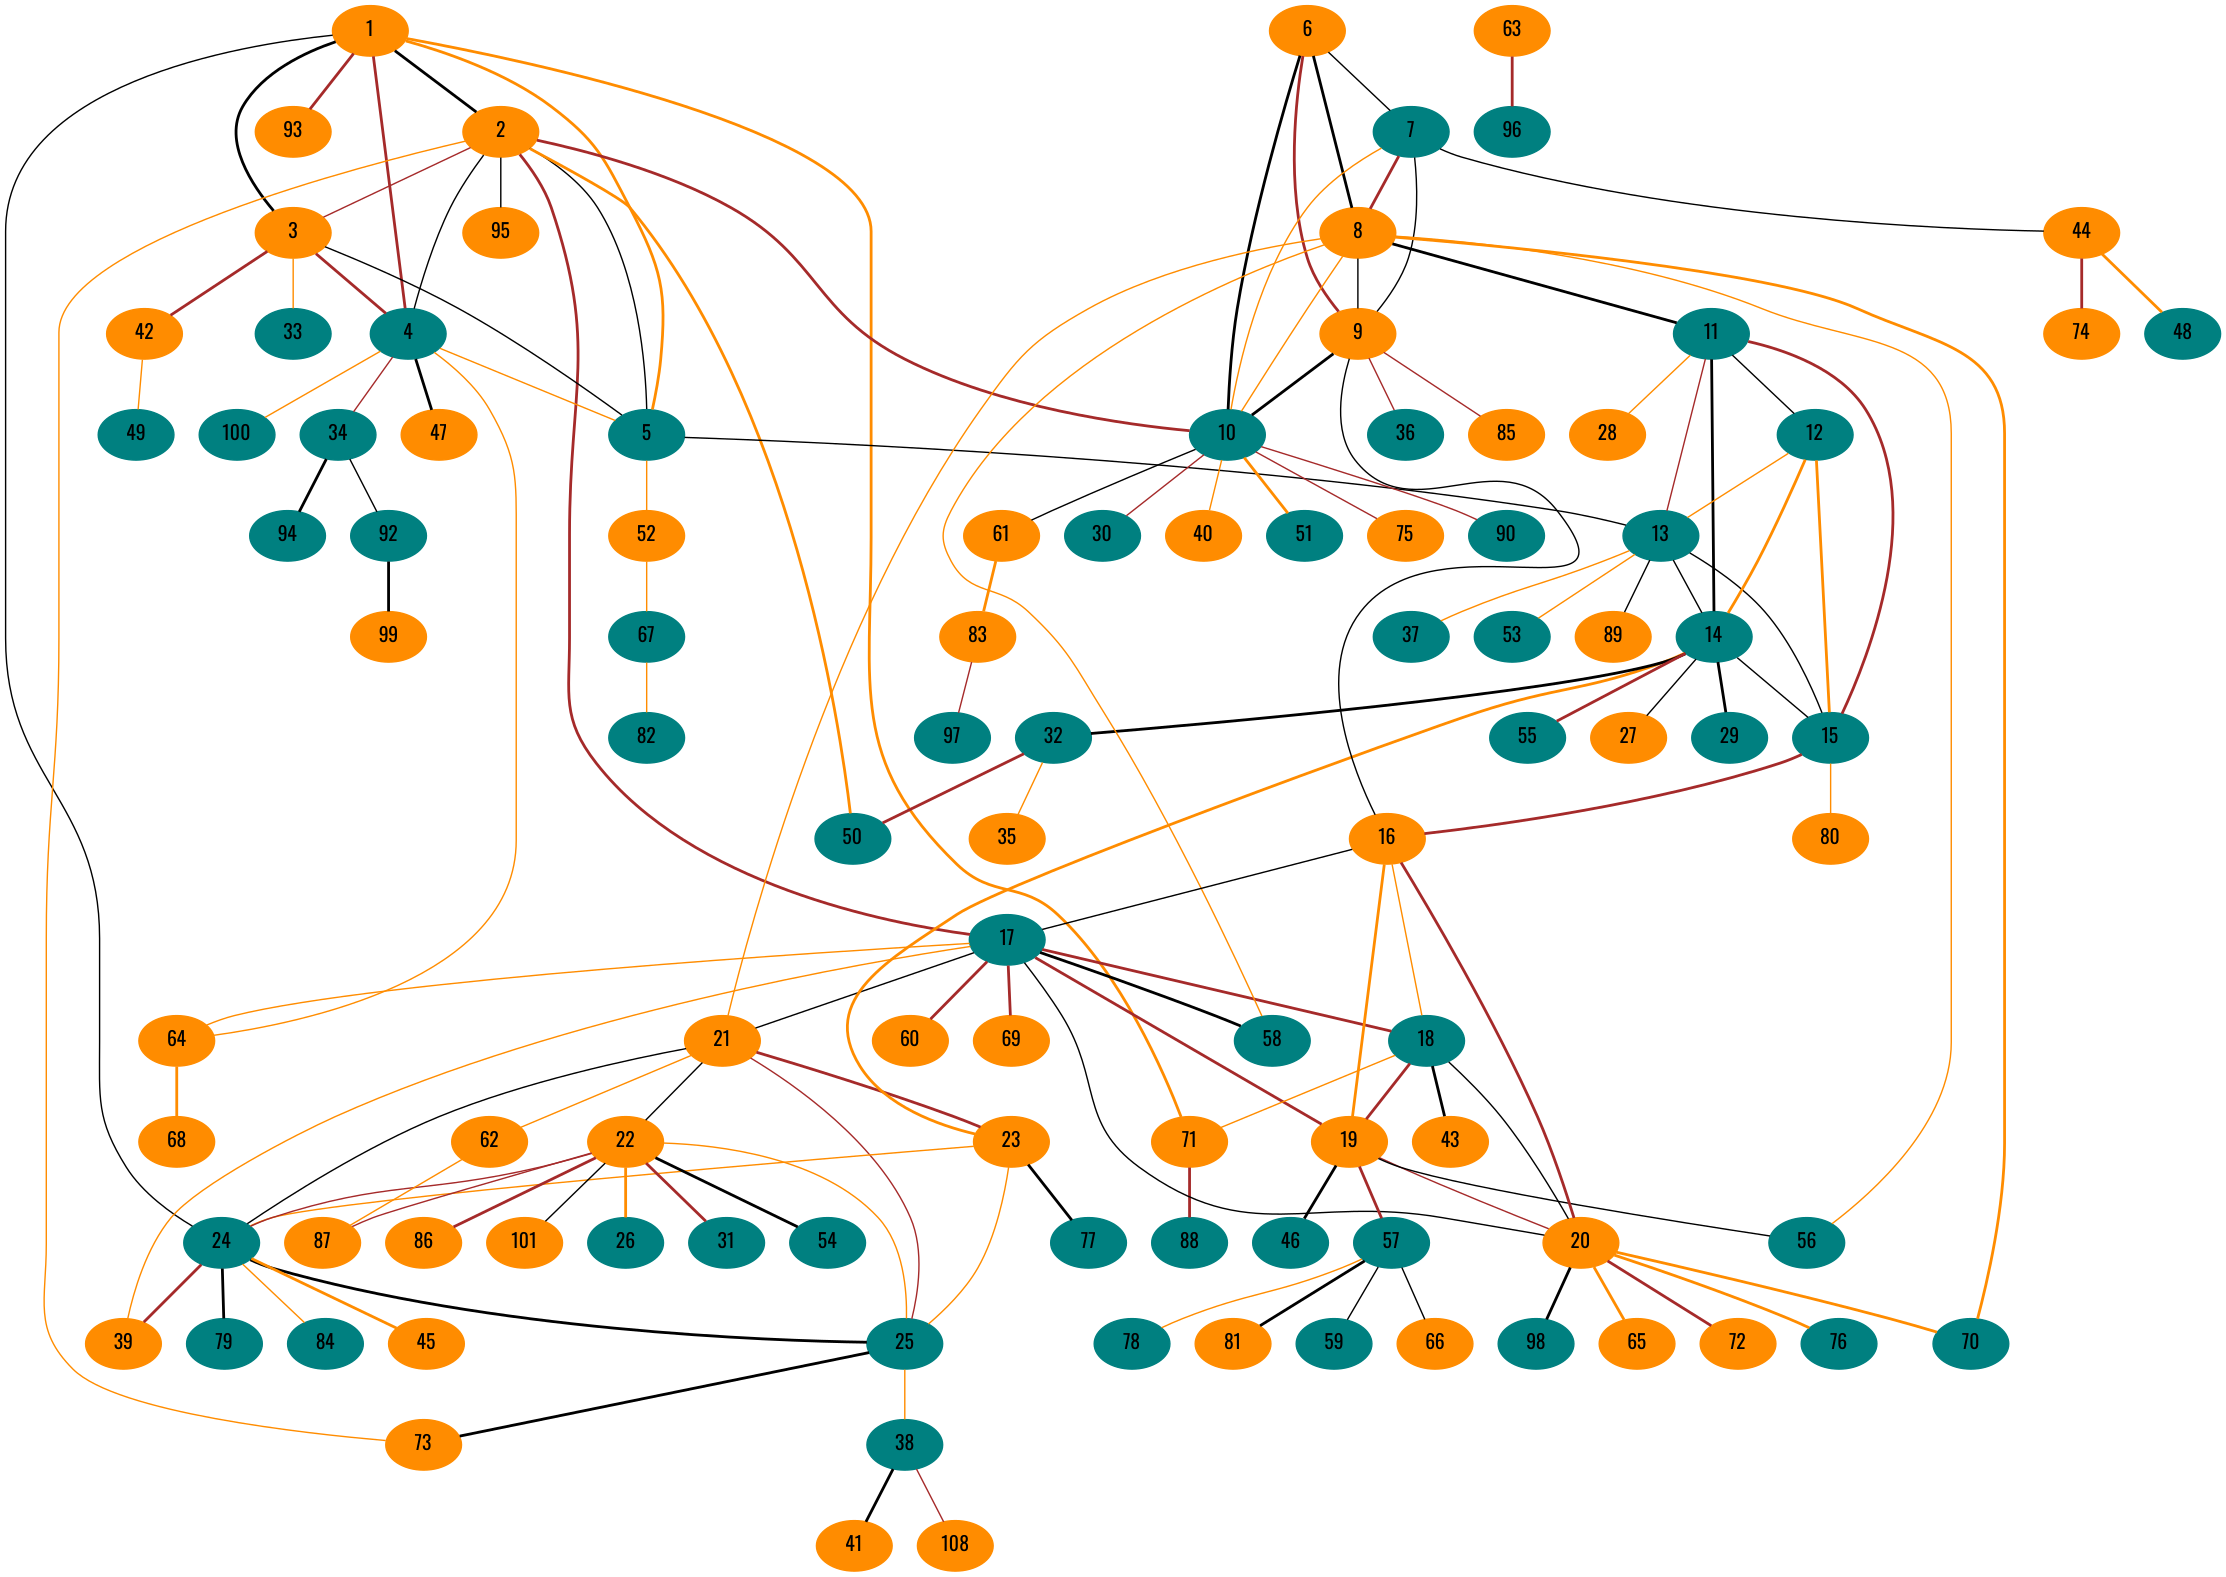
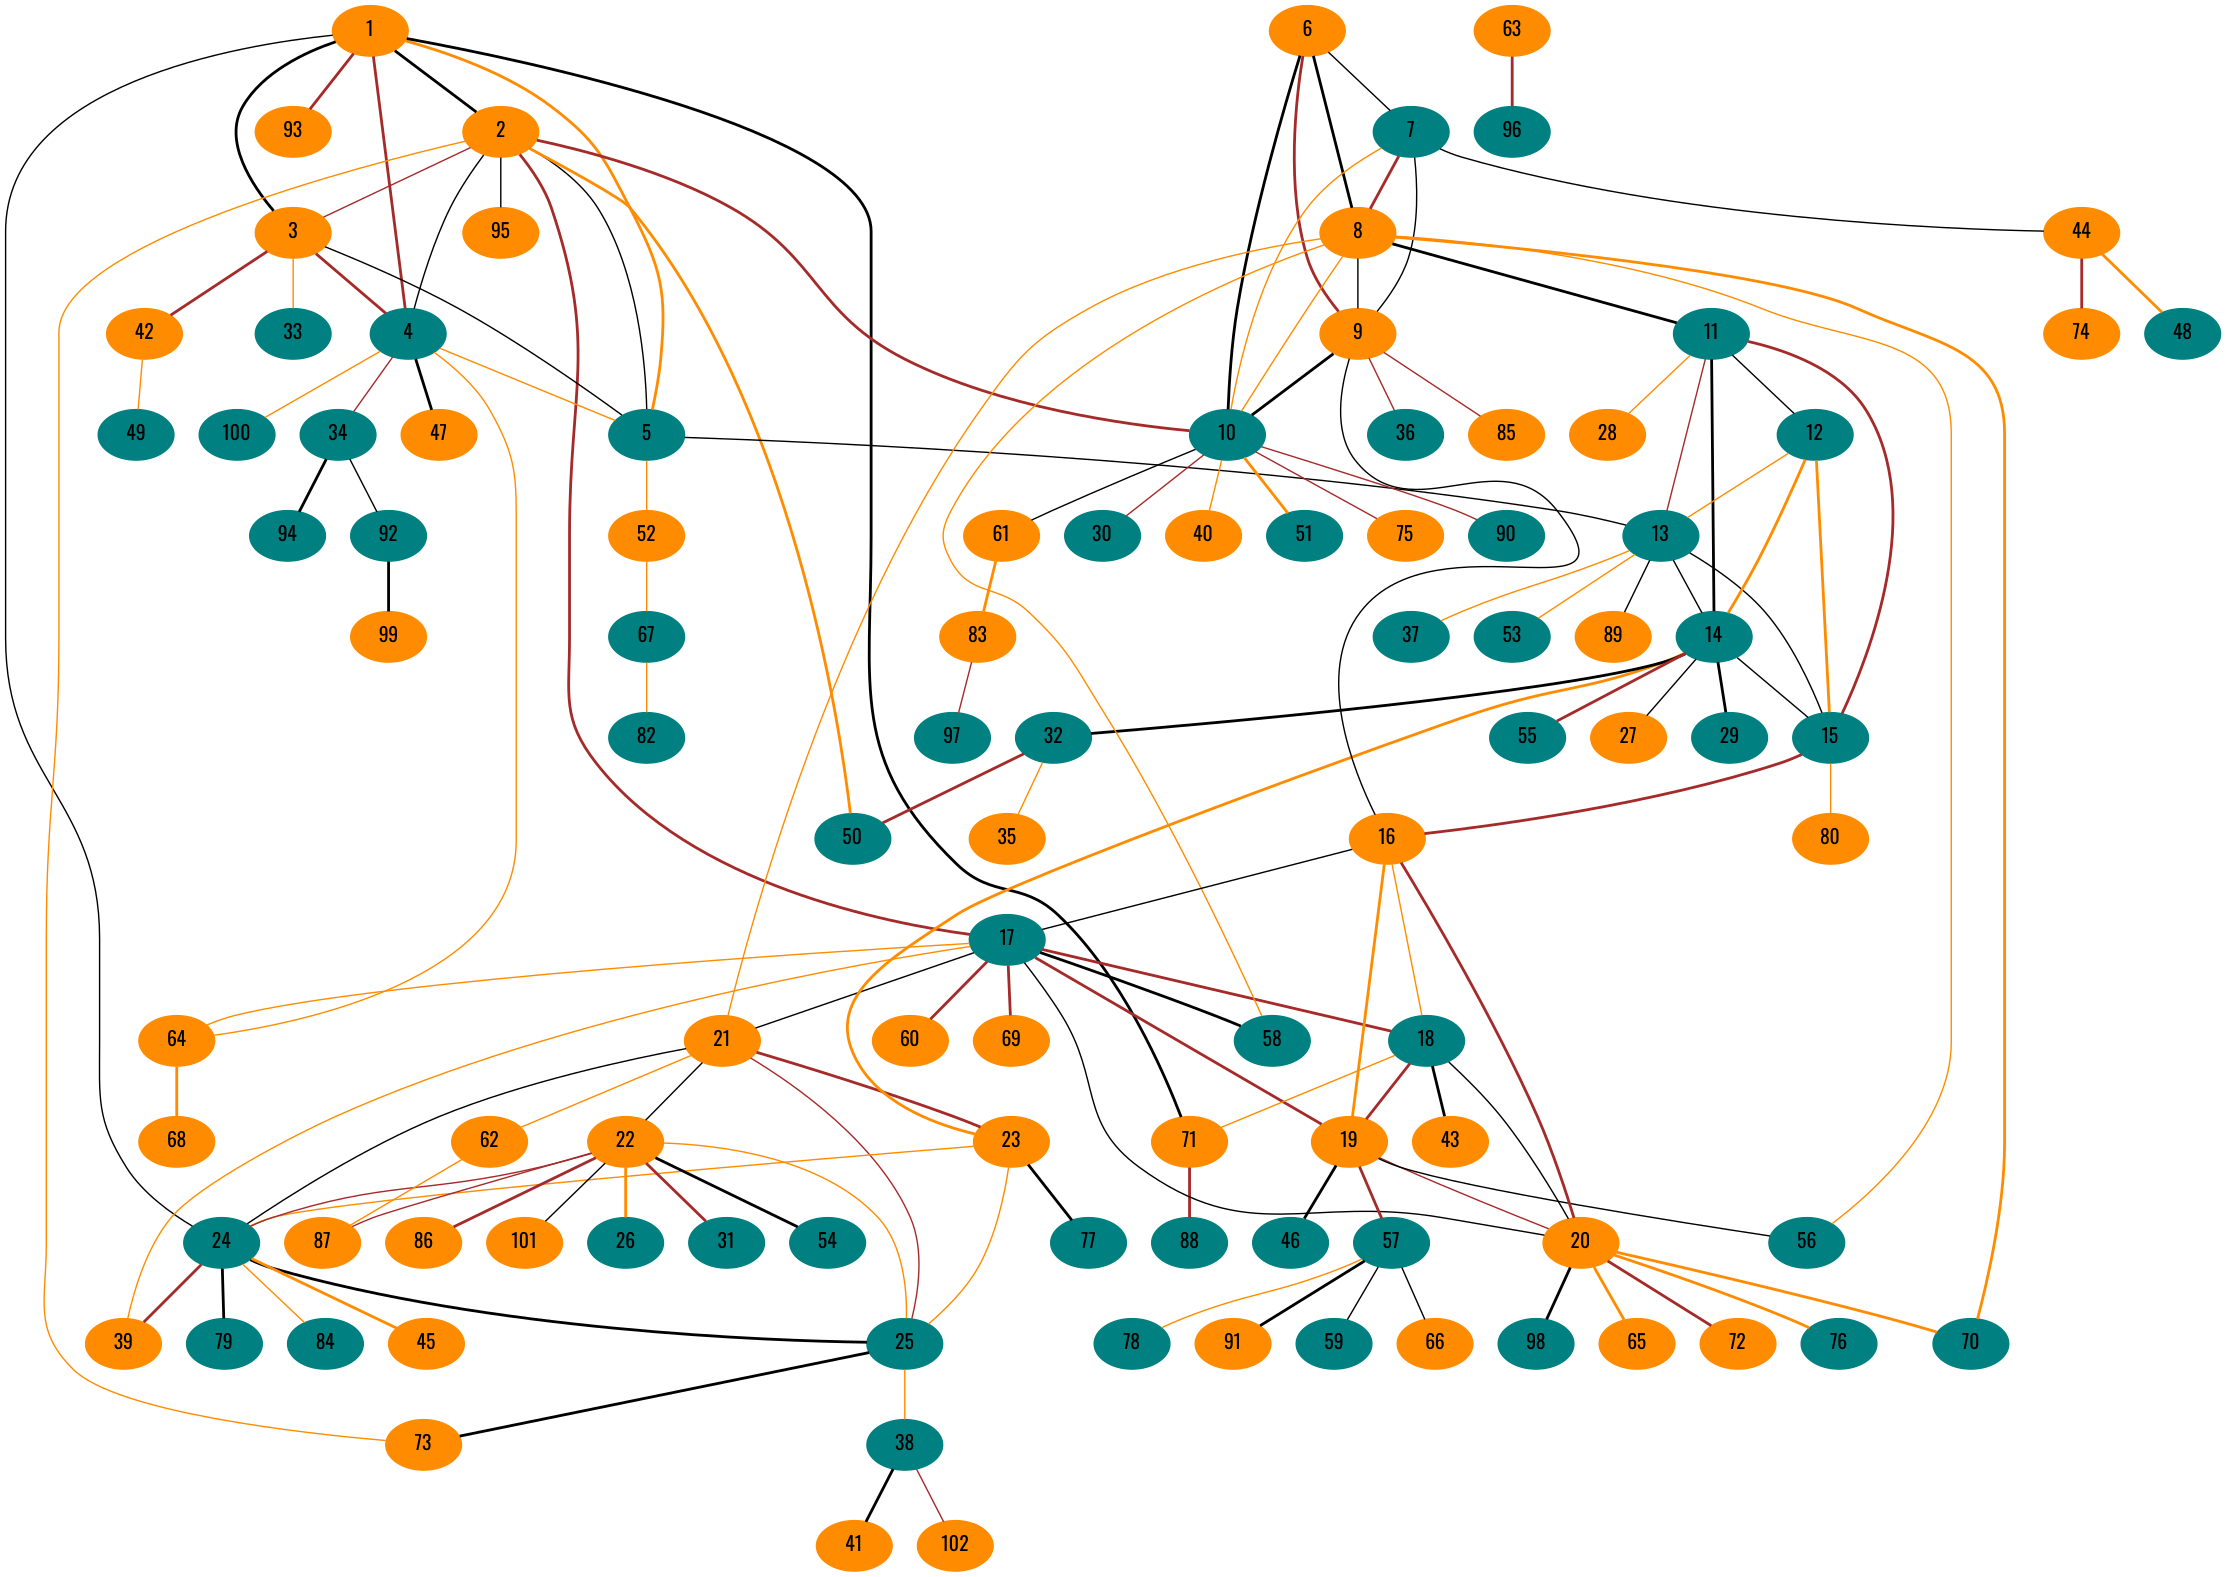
edge "1" -- "71": color darkorange -> black
node "81": label "81" -> "91"
node "108": label "108" -> "102"
